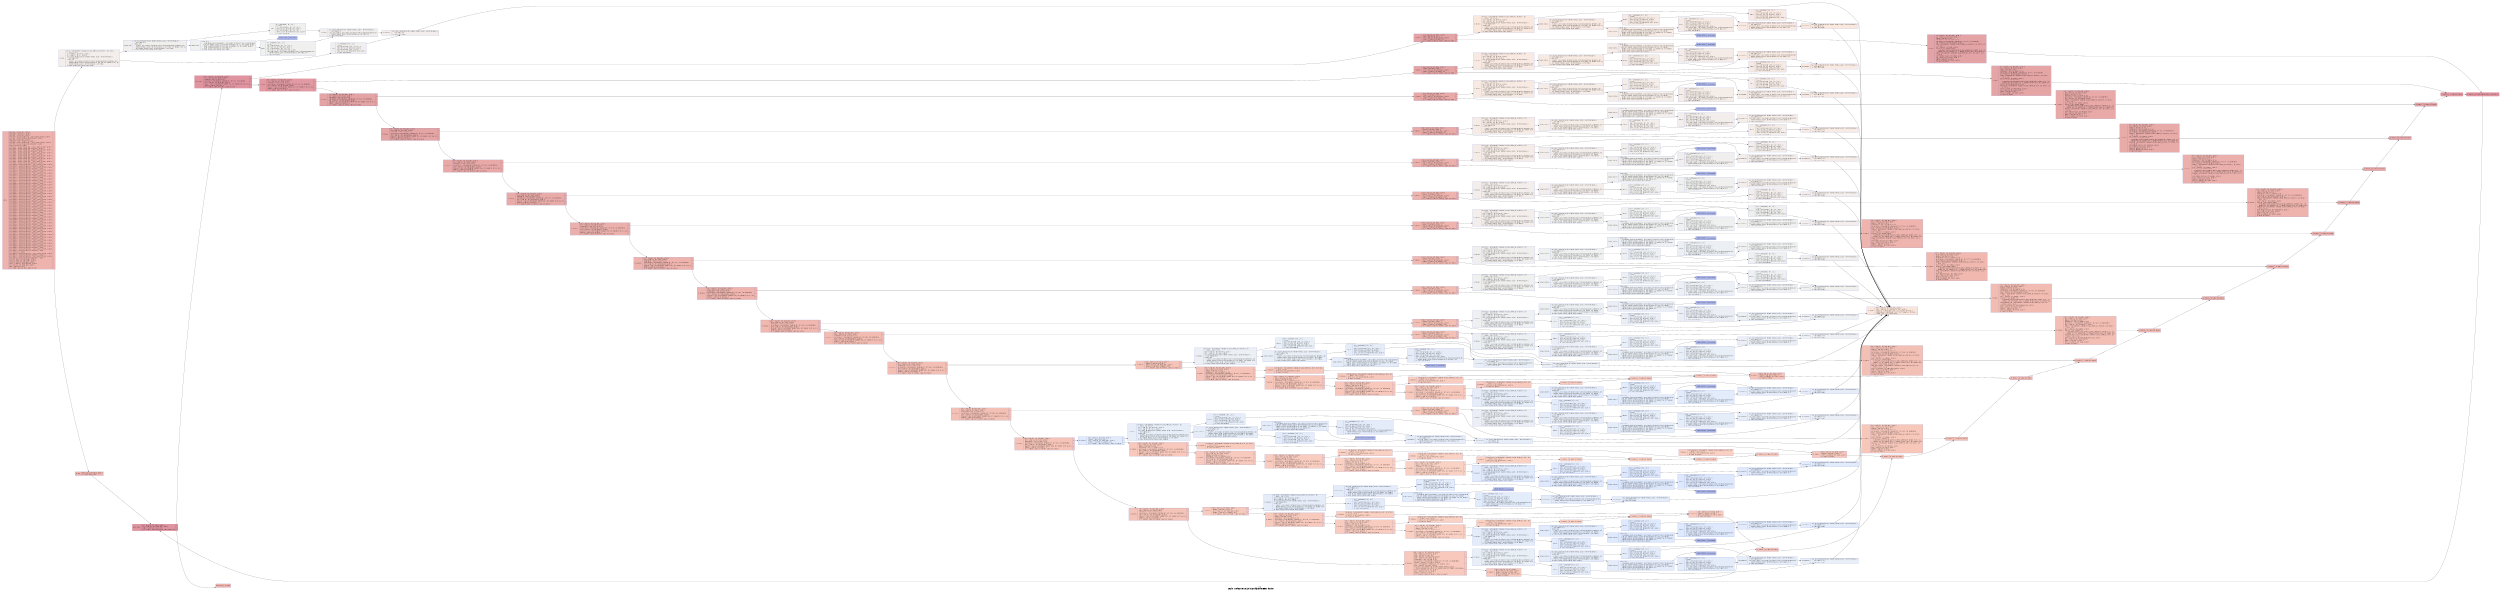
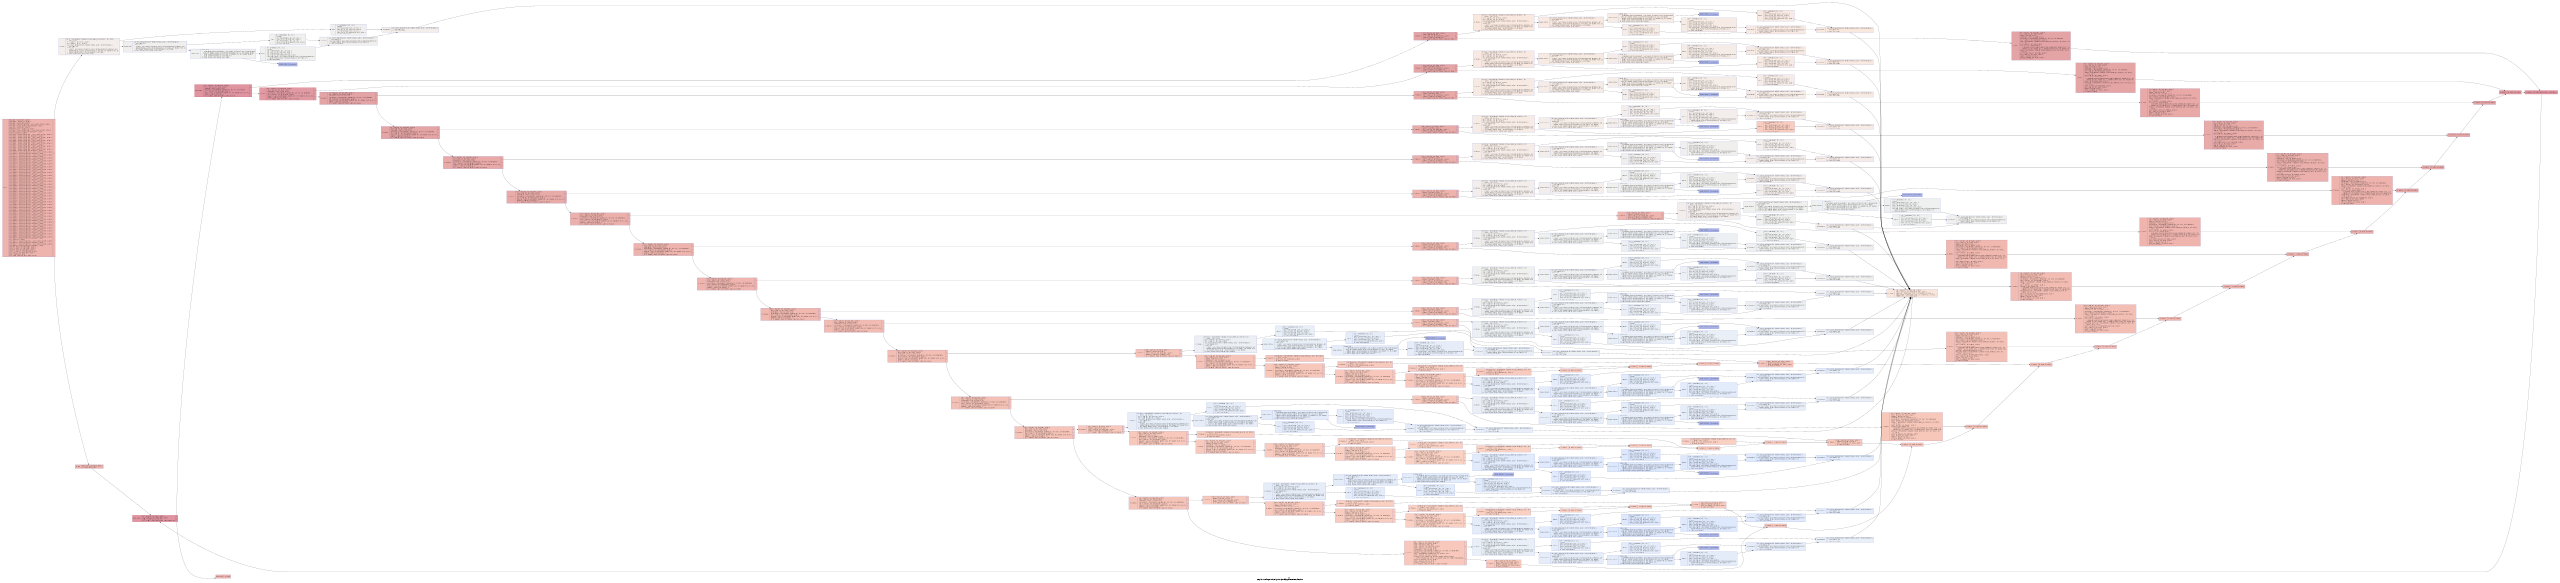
node "lpad110:": fillcolor #e8d6cc70 -> #f08b6e70
edge "ehcleanup212:" -> "ehcleanup214:": reversed
node "if.then459:": fillcolor #bbd1f870 -> #ed836670
